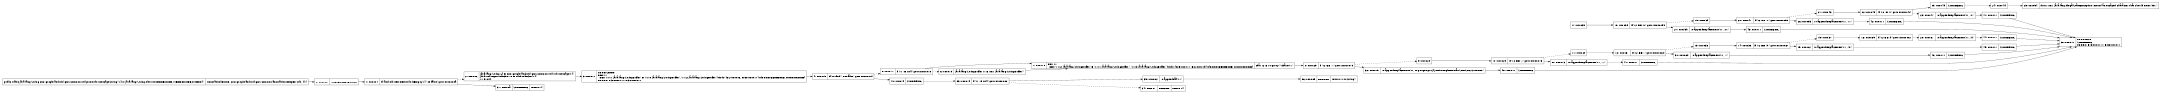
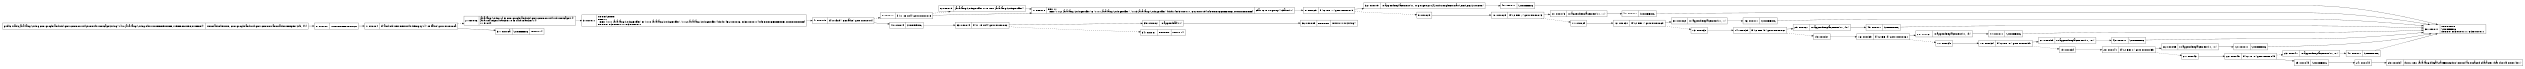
edge "16: 0x0039" -> "17: 0x003b": added
